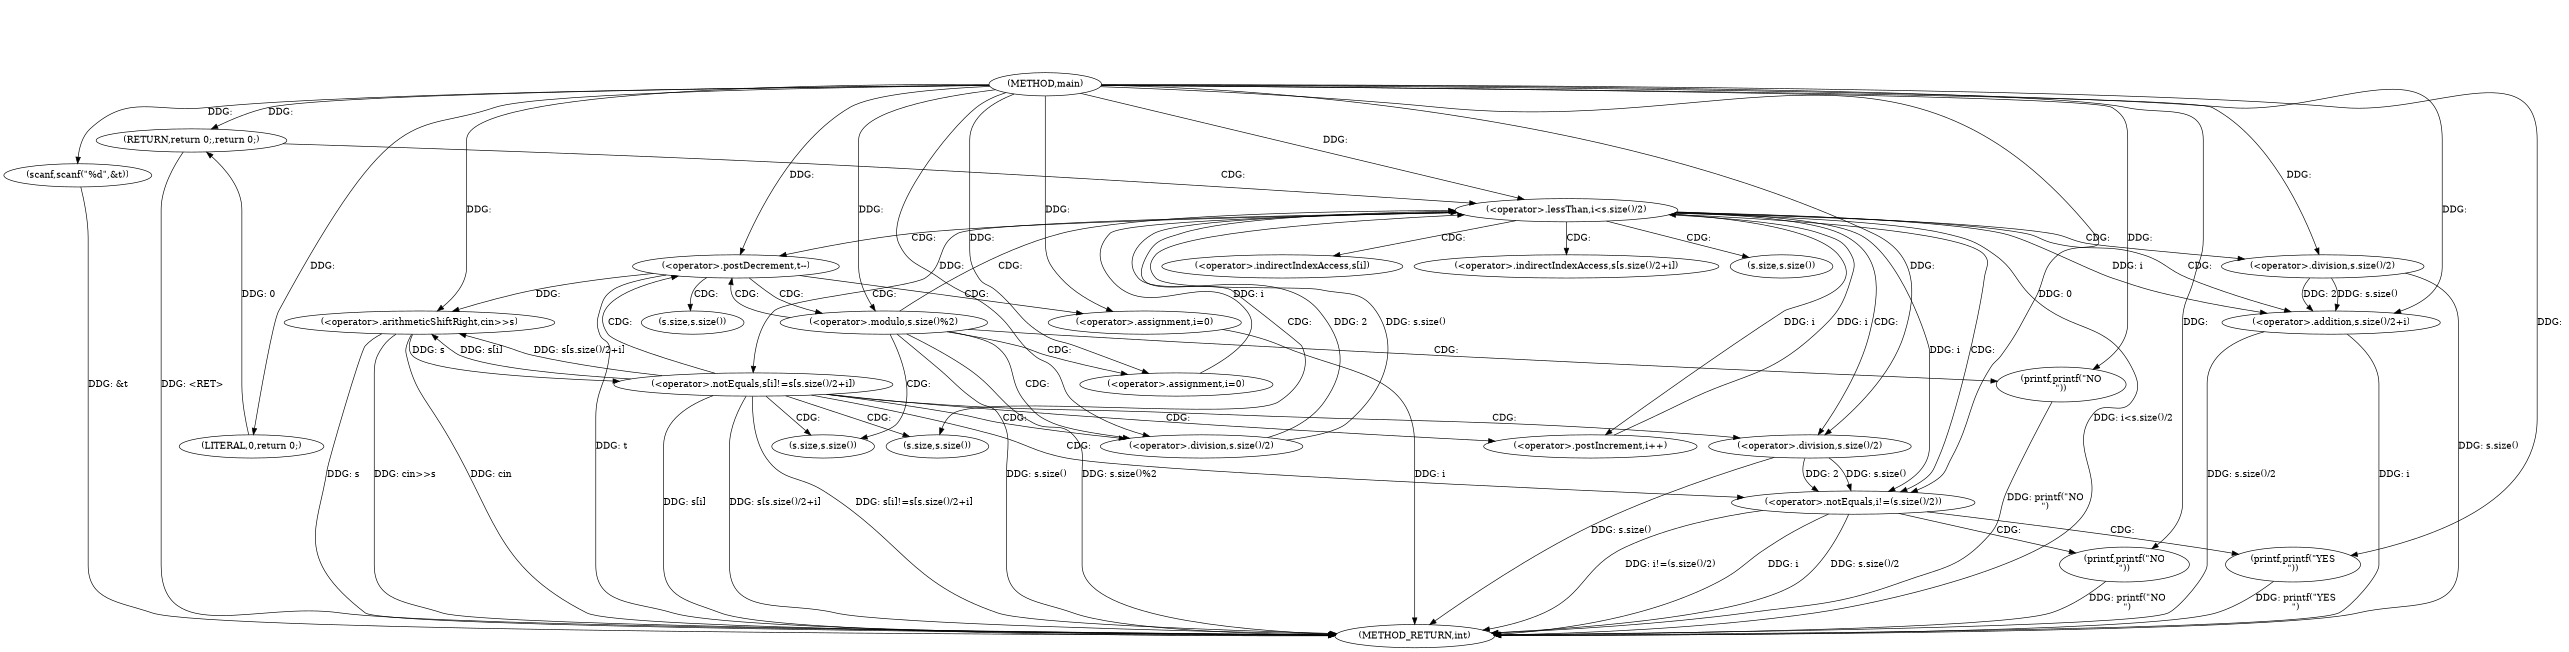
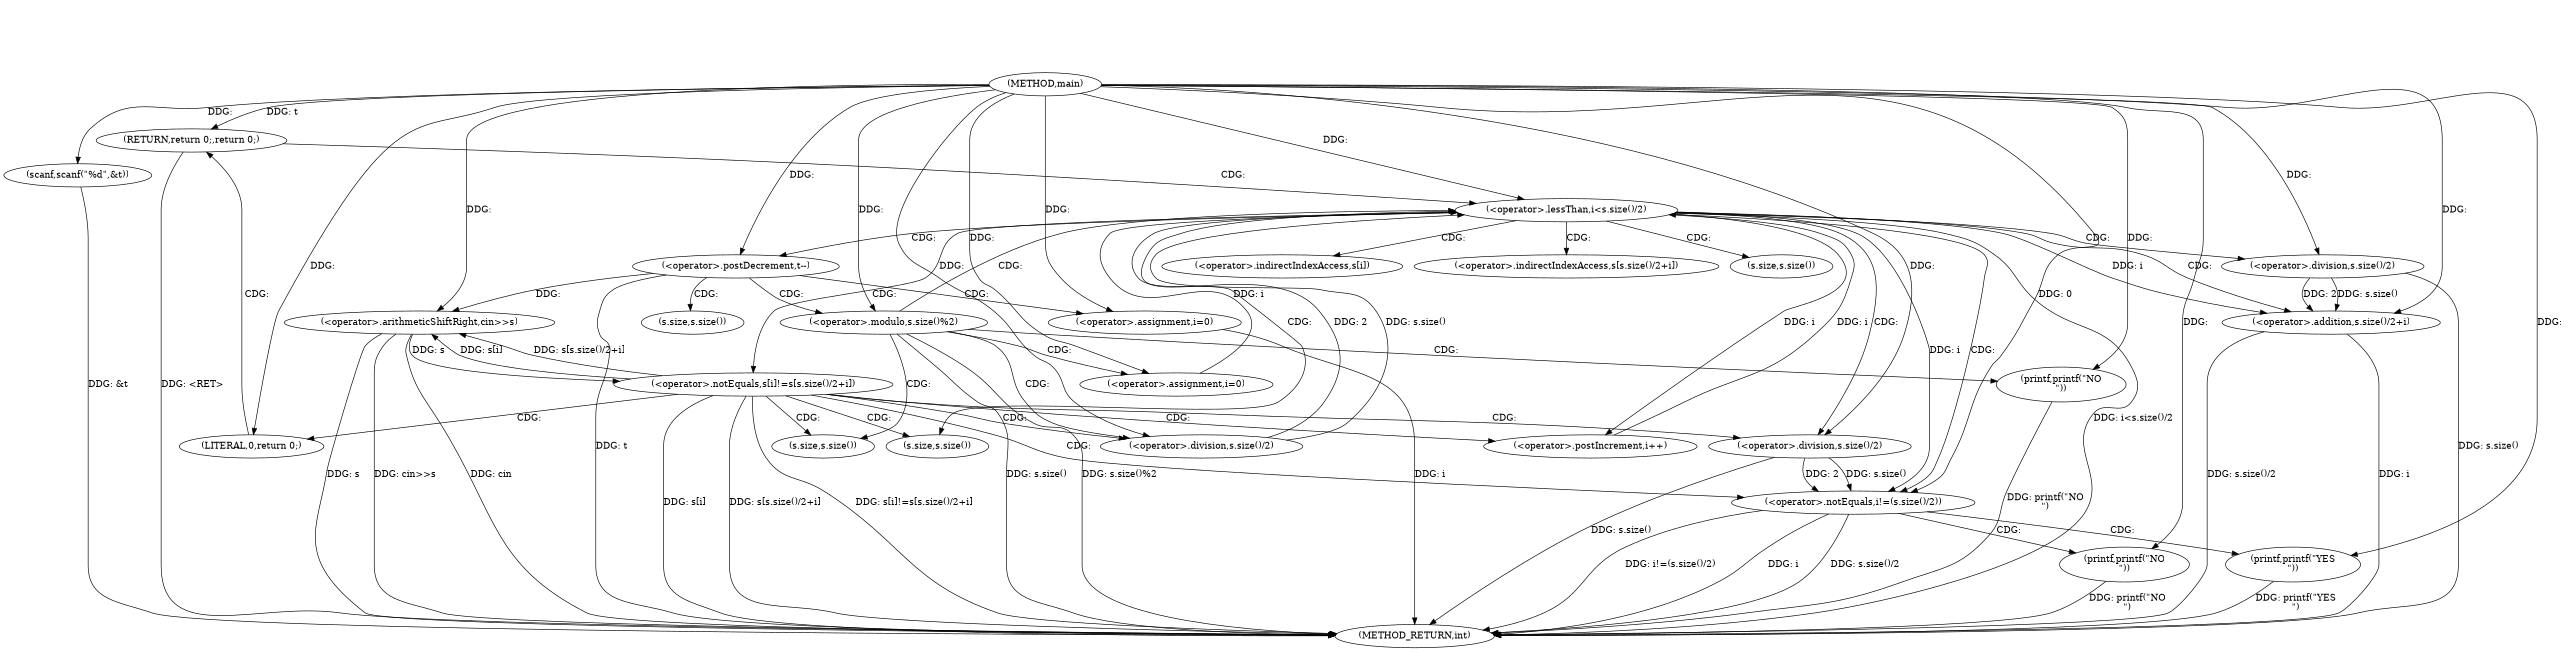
edge "(METHOD,main)" -> "(RETURN,return 0;,return 0;)": label "DDG: " -> "DDG: t"
edge "(LITERAL,0,return 0;)" -> "(RETURN,return 0;,return 0;)": label "DDG: 0" -> "CDG: "
edge "(<operator>.modulo,s.size()%2)" -> "(<operator>.postDecrement,t--)": removed, label "CDG:"
edge "(<operator>.notEquals,s[i]!=s[s.size()/2+i])" -> "(<operator>.postDecrement,t--)": now "(<operator>.notEquals,s[i]!=s[s.size()/2+i])" -> "(LITERAL,0,return 0;)"
